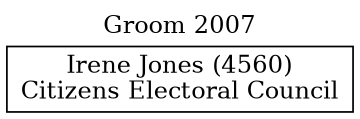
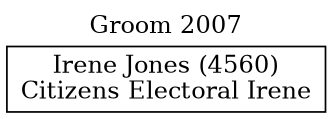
node "Irene Jones (4560) Citizens Electoral Council": label "Irene Jones (4560) Citizens Electoral Council" -> "Irene Jones (4560) Citizens Electoral Irene"
